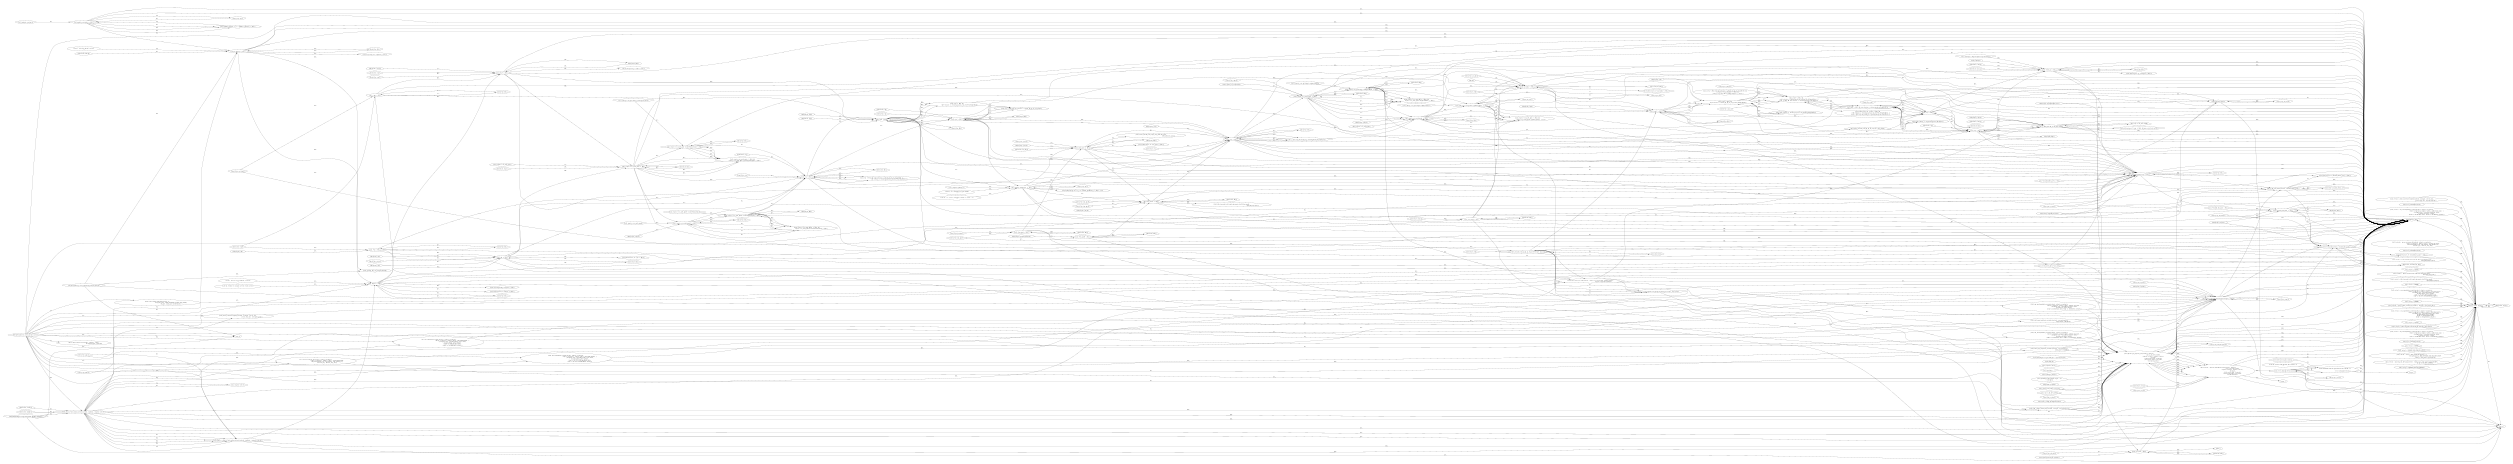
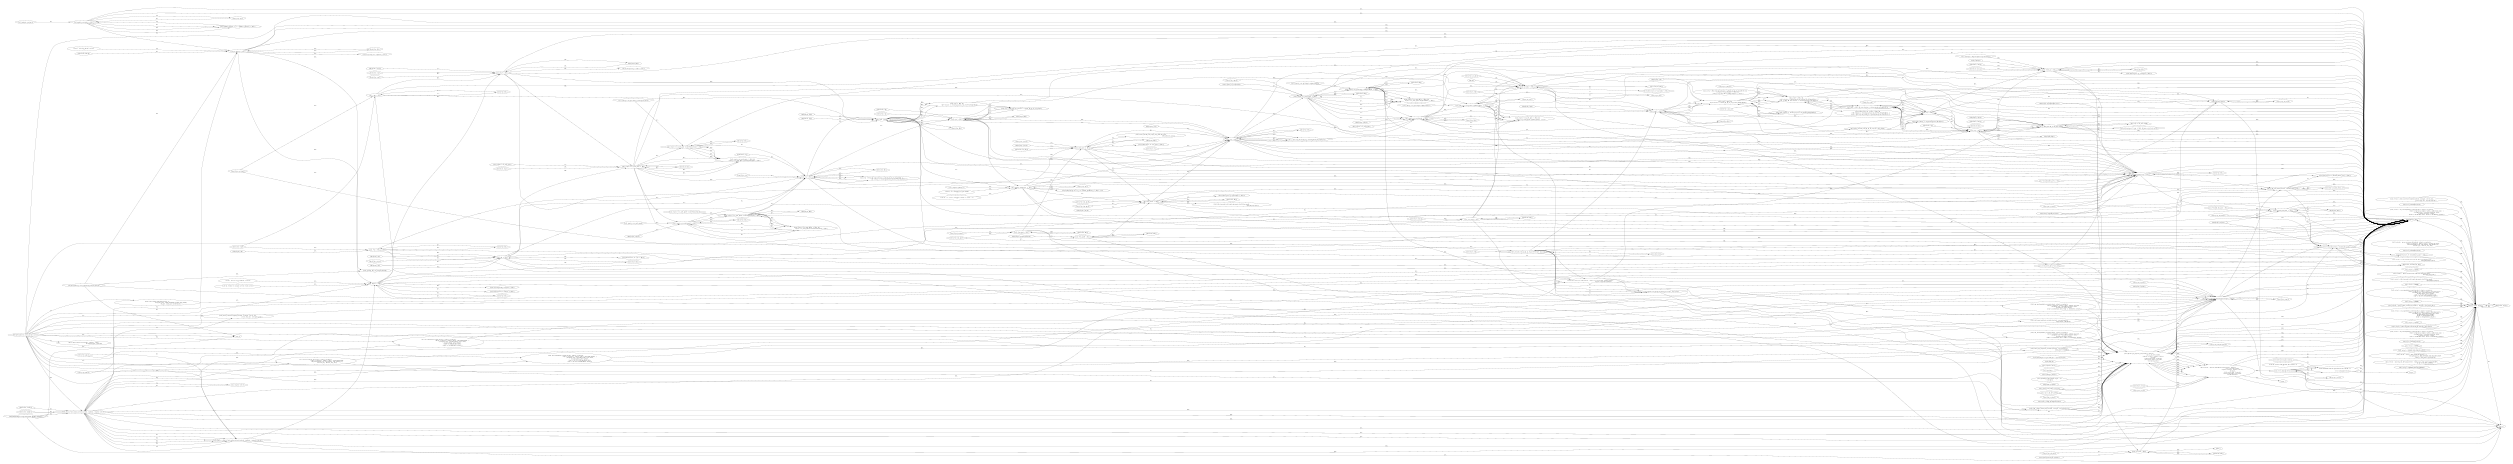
node "(ControlStructure,if (key_pack9 == NULL))": added
